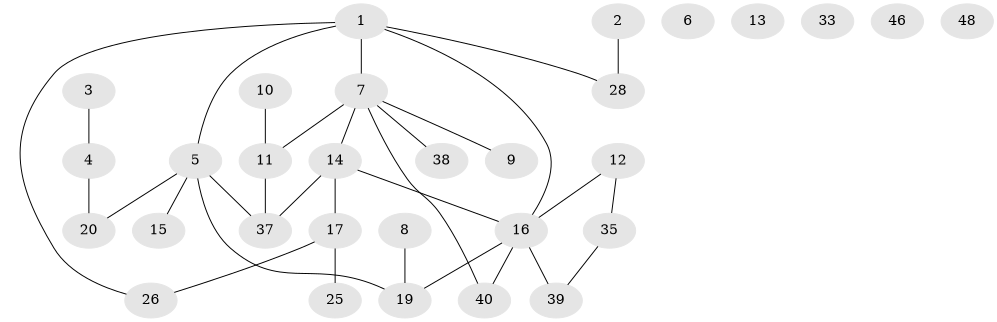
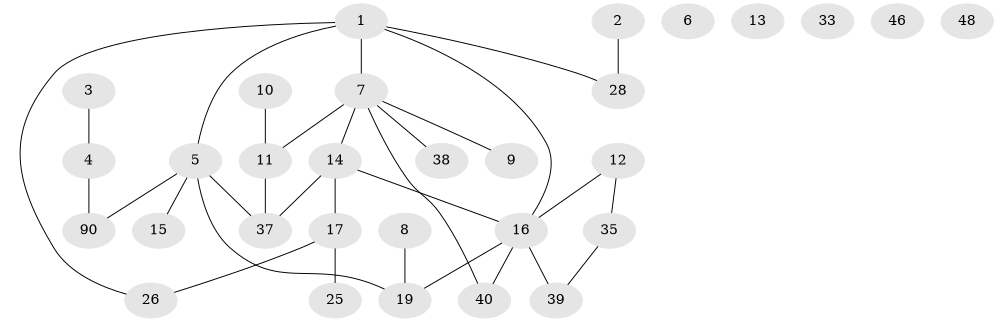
node "20": label "20" -> "90"
